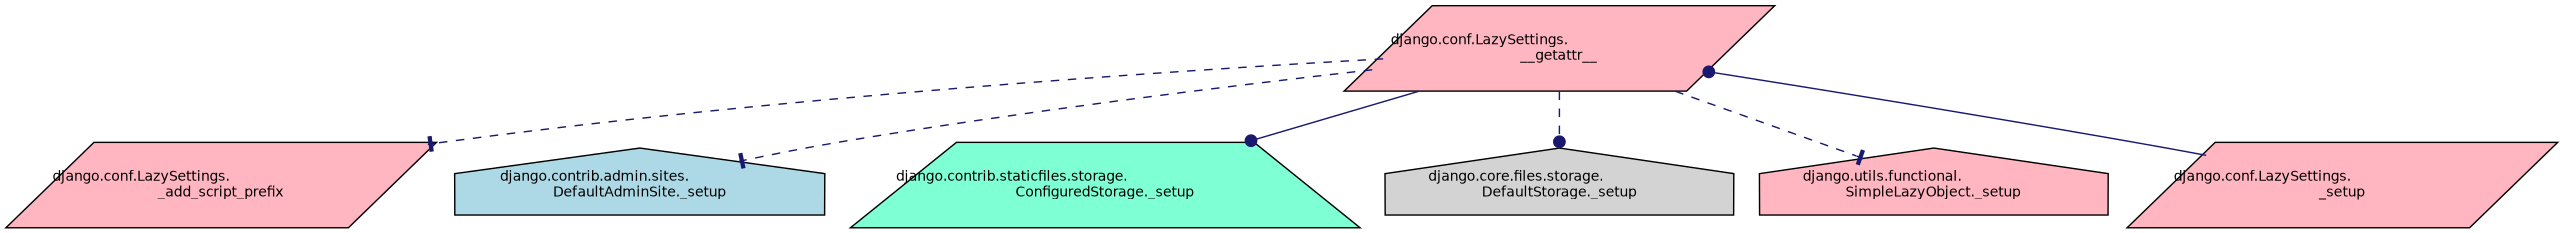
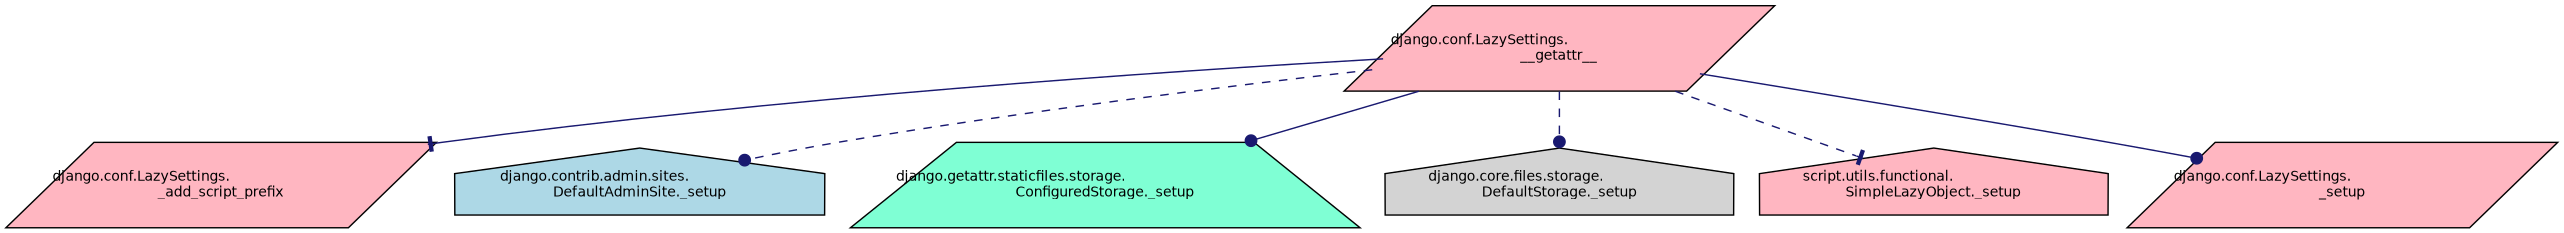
edge "django.conf.LazySettings. __getattr__" -> "django.conf.LazySettings. _add_script_prefix": style dashed -> solid
edge "django.conf.LazySettings. __getattr__" -> "django.contrib.admin.sites. DefaultAdminSite._setup": arrowhead tee -> dot
edge "django.conf.LazySettings. _setup" -> "django.conf.LazySettings. __getattr__": reversed
node "django.contrib.staticfiles.storage. ConfiguredStorage._setup": label "django.contrib.staticfiles.storage. ConfiguredStorage._setup" -> "django.getattr.staticfiles.storage. ConfiguredStorage._setup"
node "django.utils.functional. SimpleLazyObject._setup": label "django.utils.functional. SimpleLazyObject._setup" -> "script.utils.functional. SimpleLazyObject._setup"
